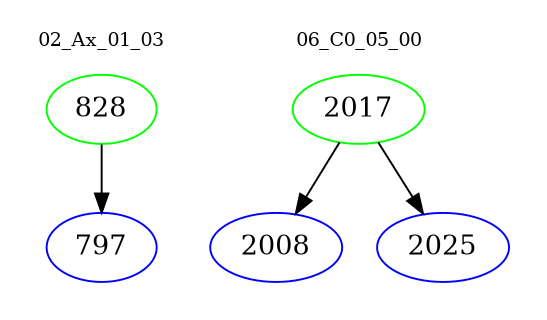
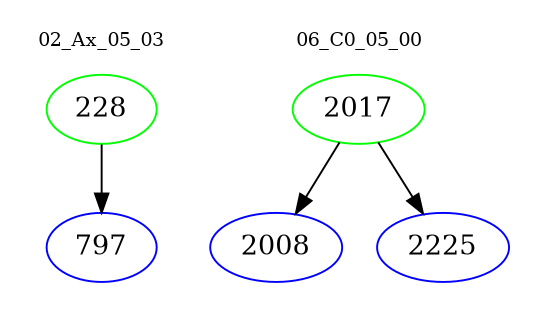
cluster "02_Ax_01_03": label "02_Ax_01_03" -> "02_Ax_05_03"
node "828": label "828" -> "228"
node "2025": label "2025" -> "2225"
